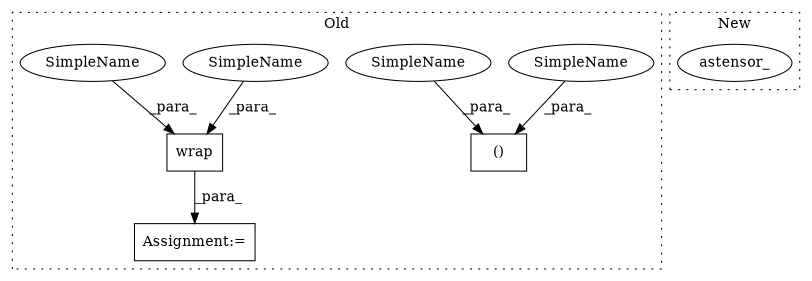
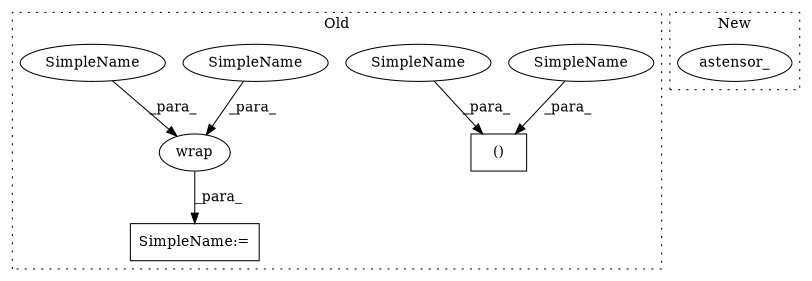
node "wrap": shape box -> ellipse
node "Assignment:=": label "Assignment:=" -> "SimpleName:="
